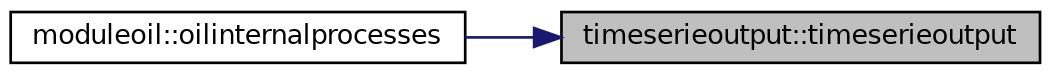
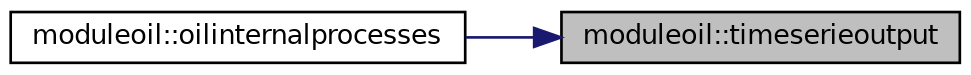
node "timeserieoutput::timeserieoutput": label "timeserieoutput::timeserieoutput" -> "moduleoil::timeserieoutput"
